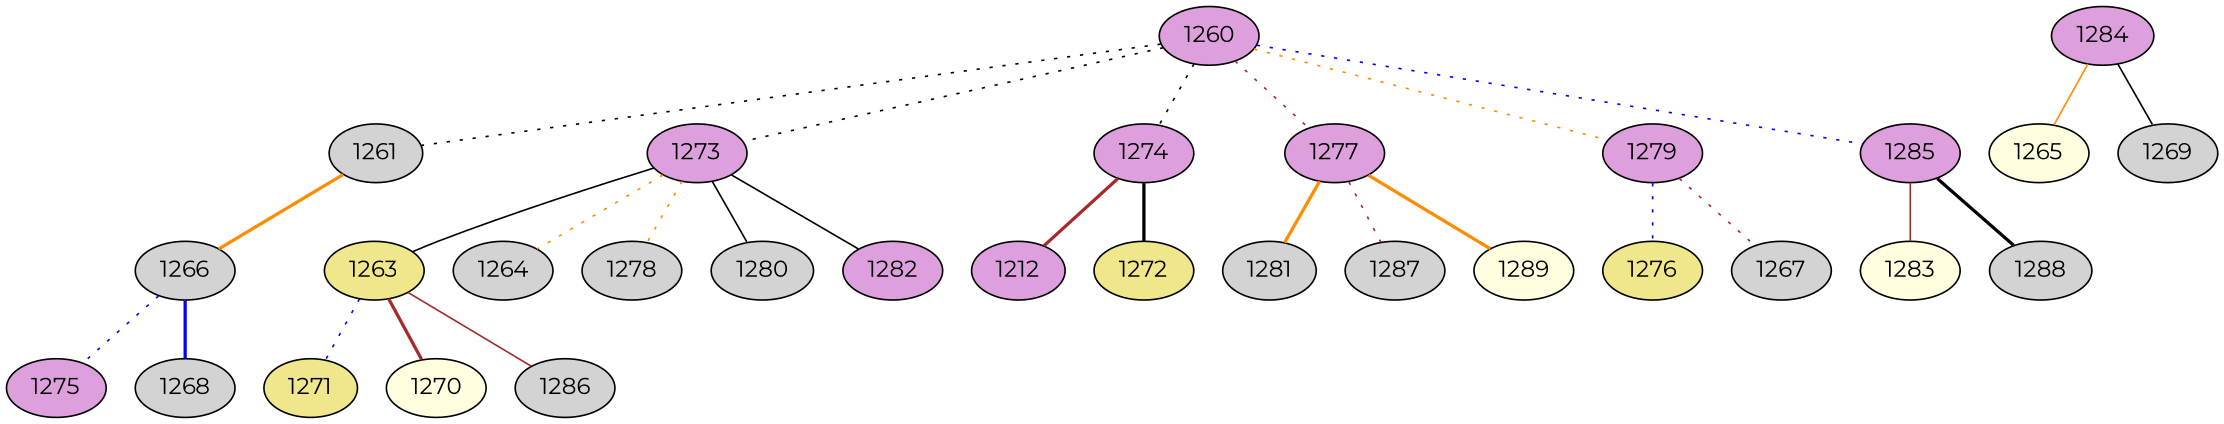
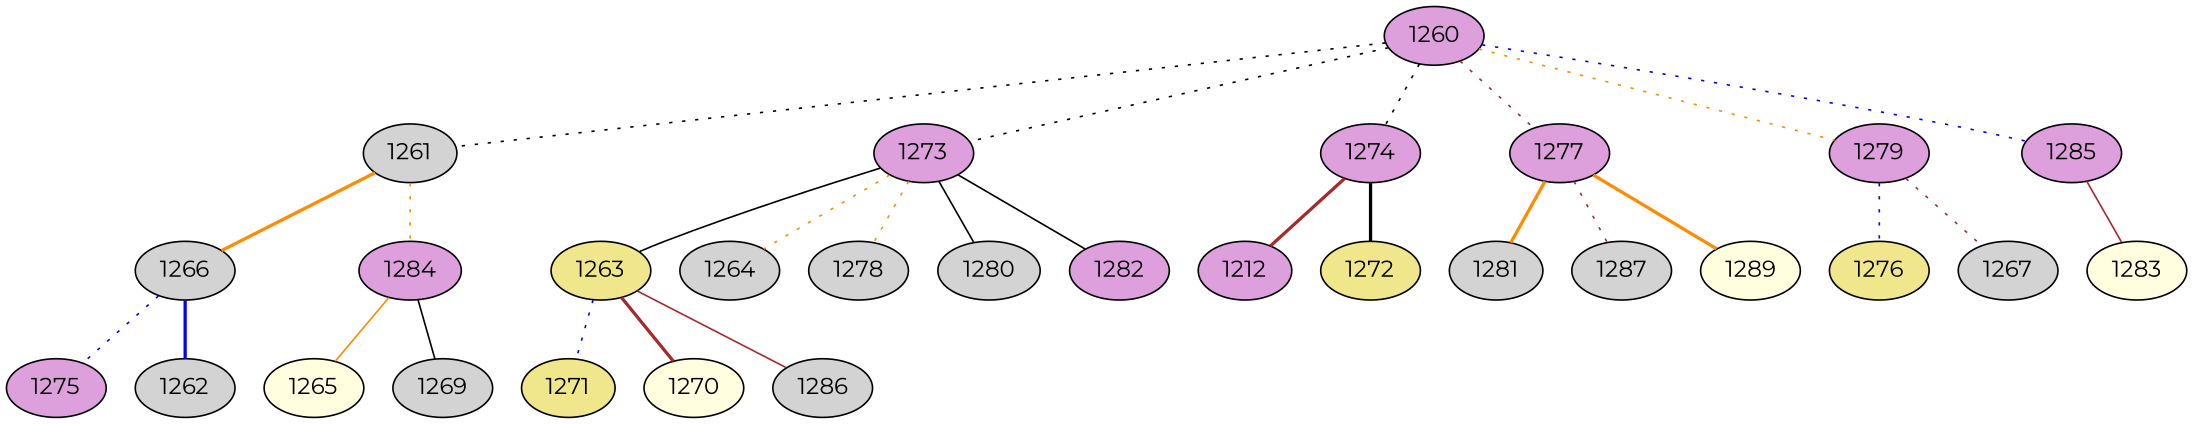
edge "1261" -- "1284": added
node "1288": removed
node "1268": label "1268" -> "1262"
